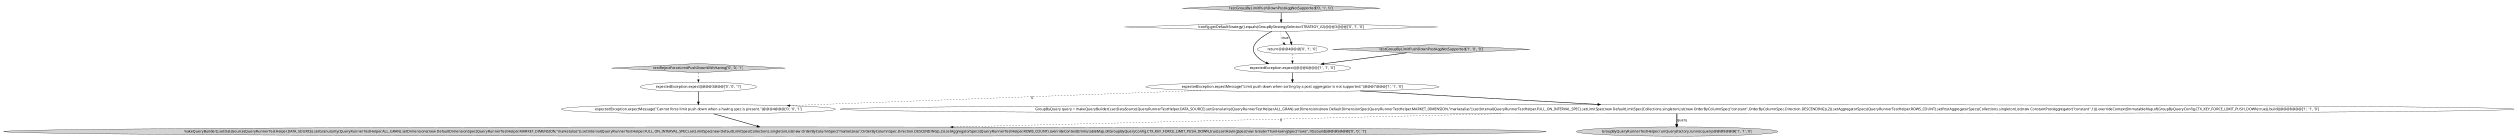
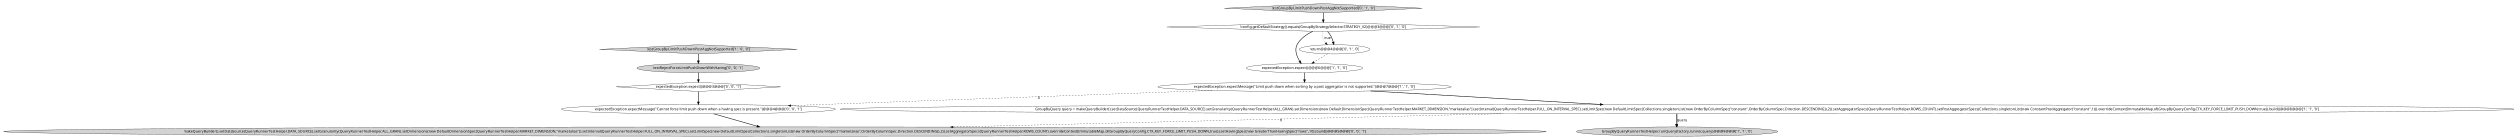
edge "testGroupByLimitPushDownPostAggNotSupported['1', '0', '0']" -> "expectedException.expect()@@@6@@@['1', '1', '0']": now "testGroupByLimitPushDownPostAggNotSupported['1', '0', '0']" -> "testRejectForceLimitPushDownWithHaving['0', '0', '1']"
node "testRejectForceLimitPushDownWithHaving['0', '0', '1']": shape diamond -> ellipse
edge "testRejectForceLimitPushDownWithHaving['0', '0', '1']" -> "expectedException.expect()@@@3@@@['0', '0', '1']": style dashed -> bold
node "expectedException.expect()@@@3@@@['0', '0', '1']": shape ellipse -> diamond
